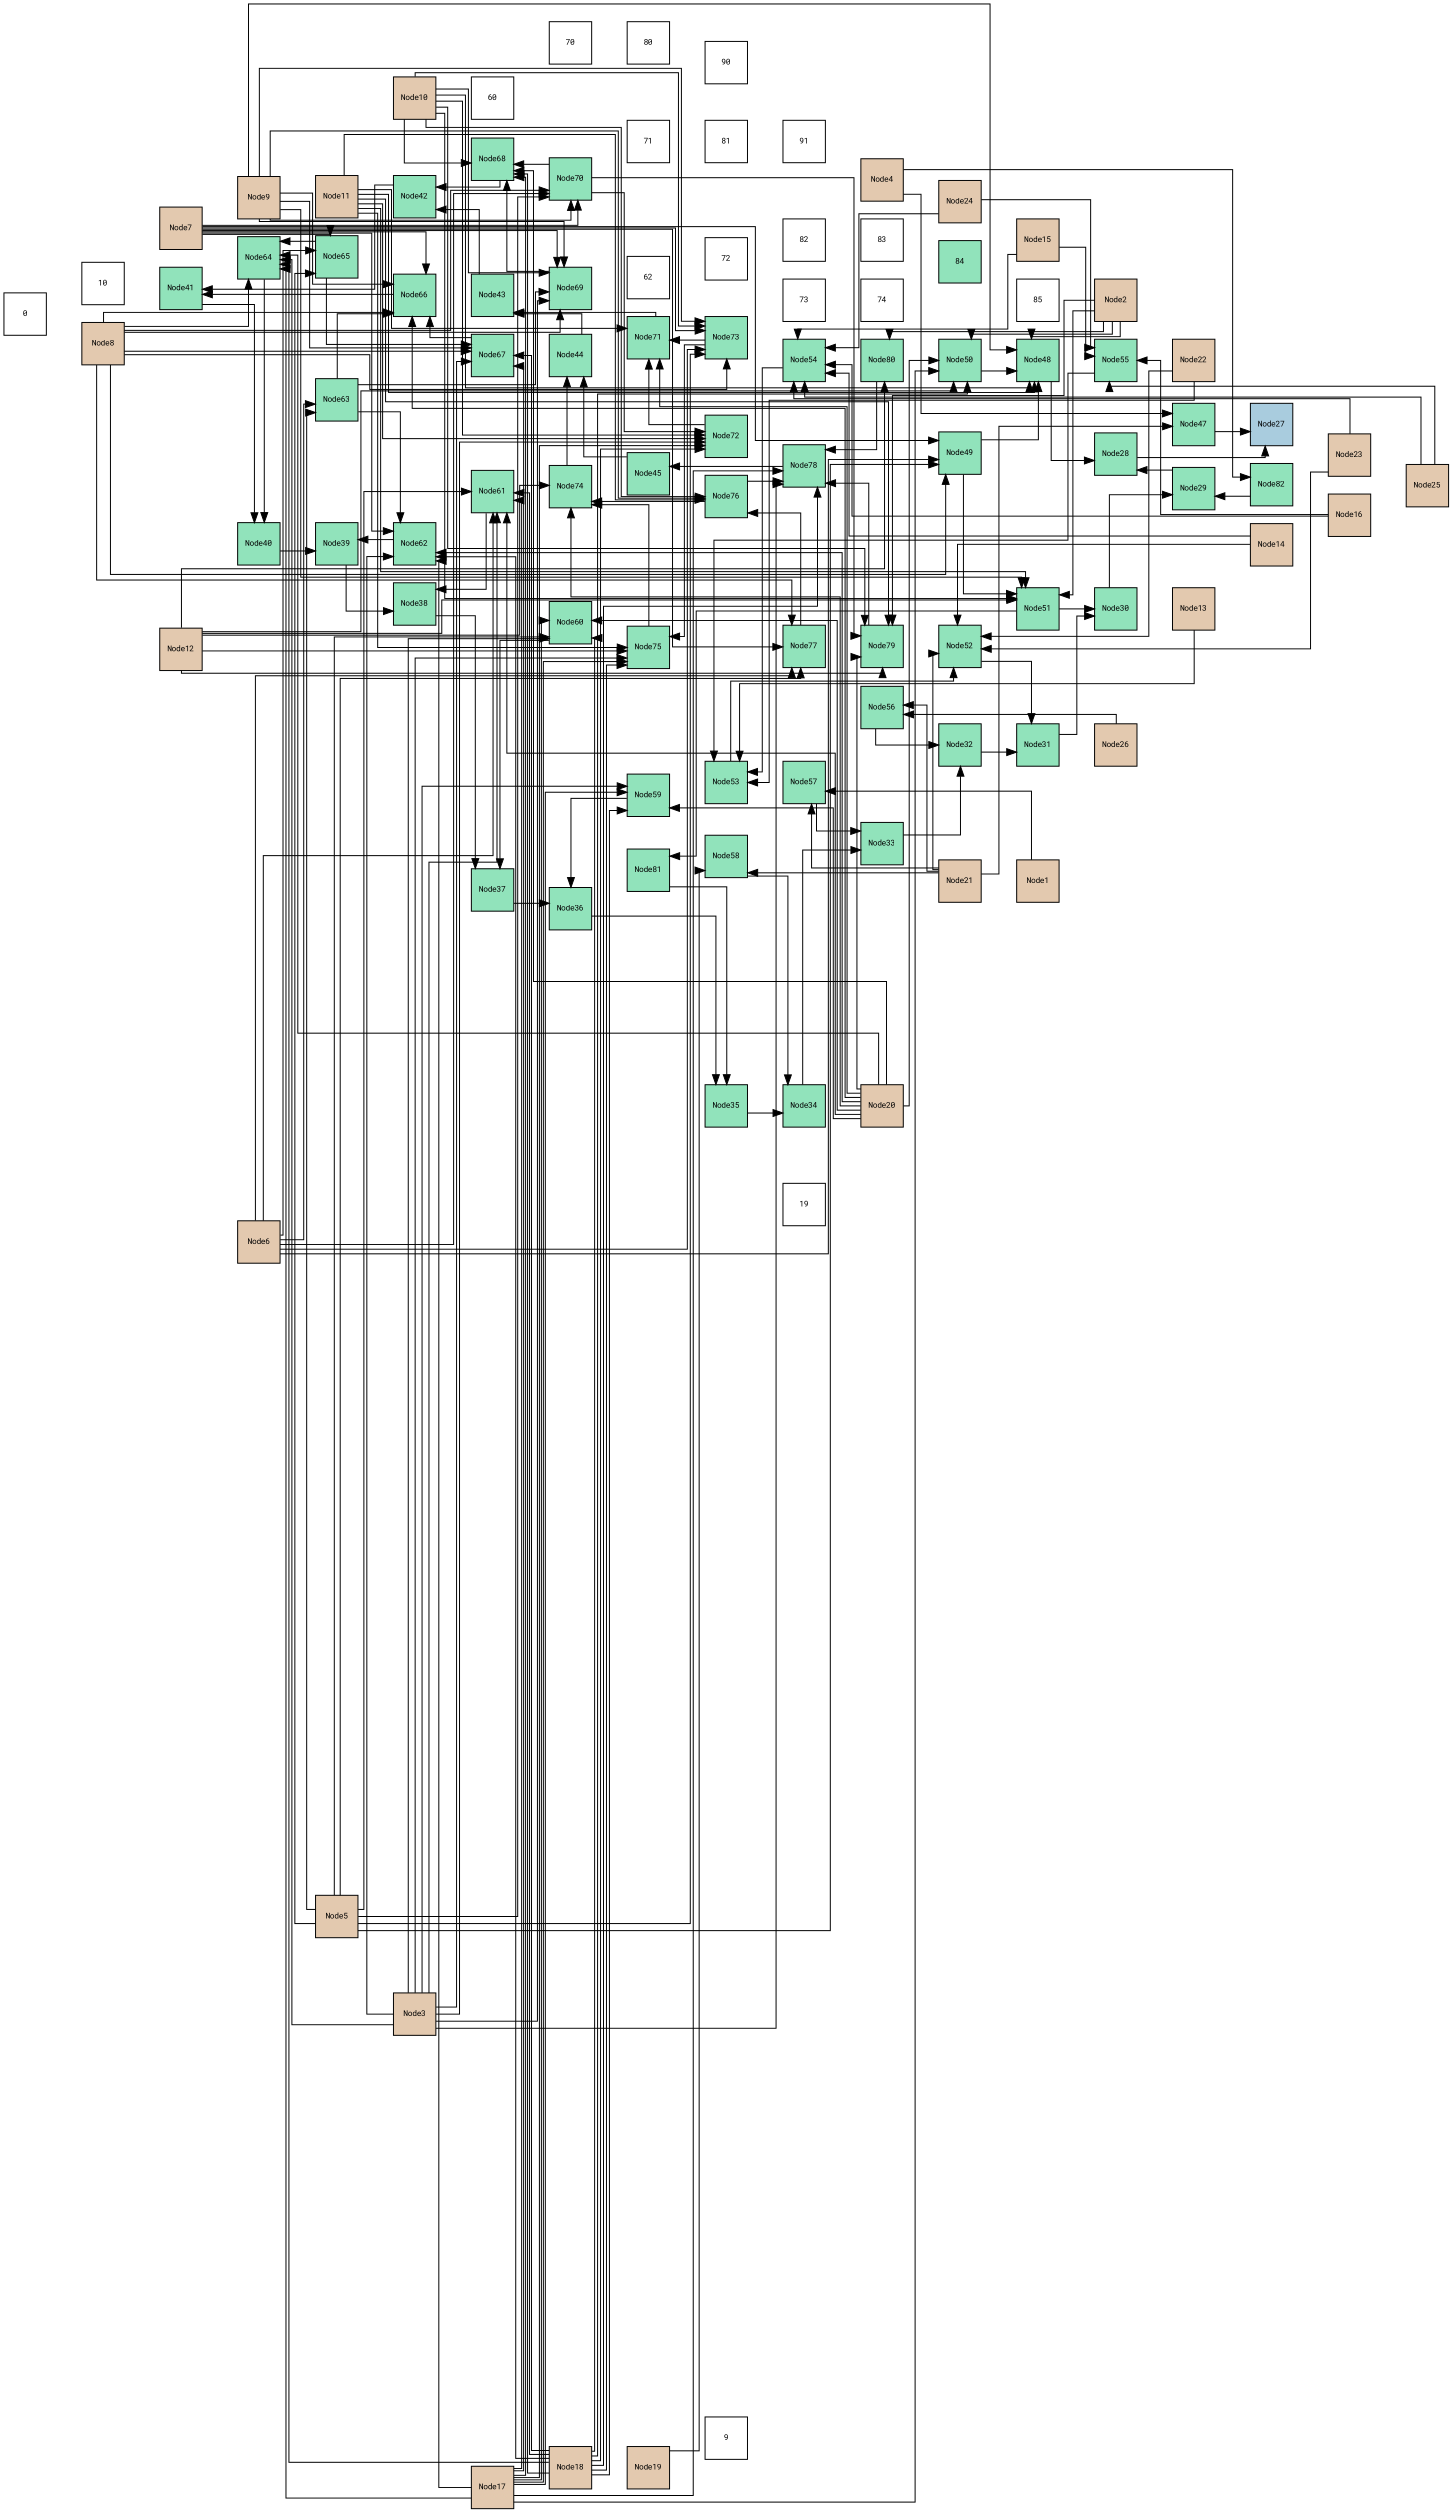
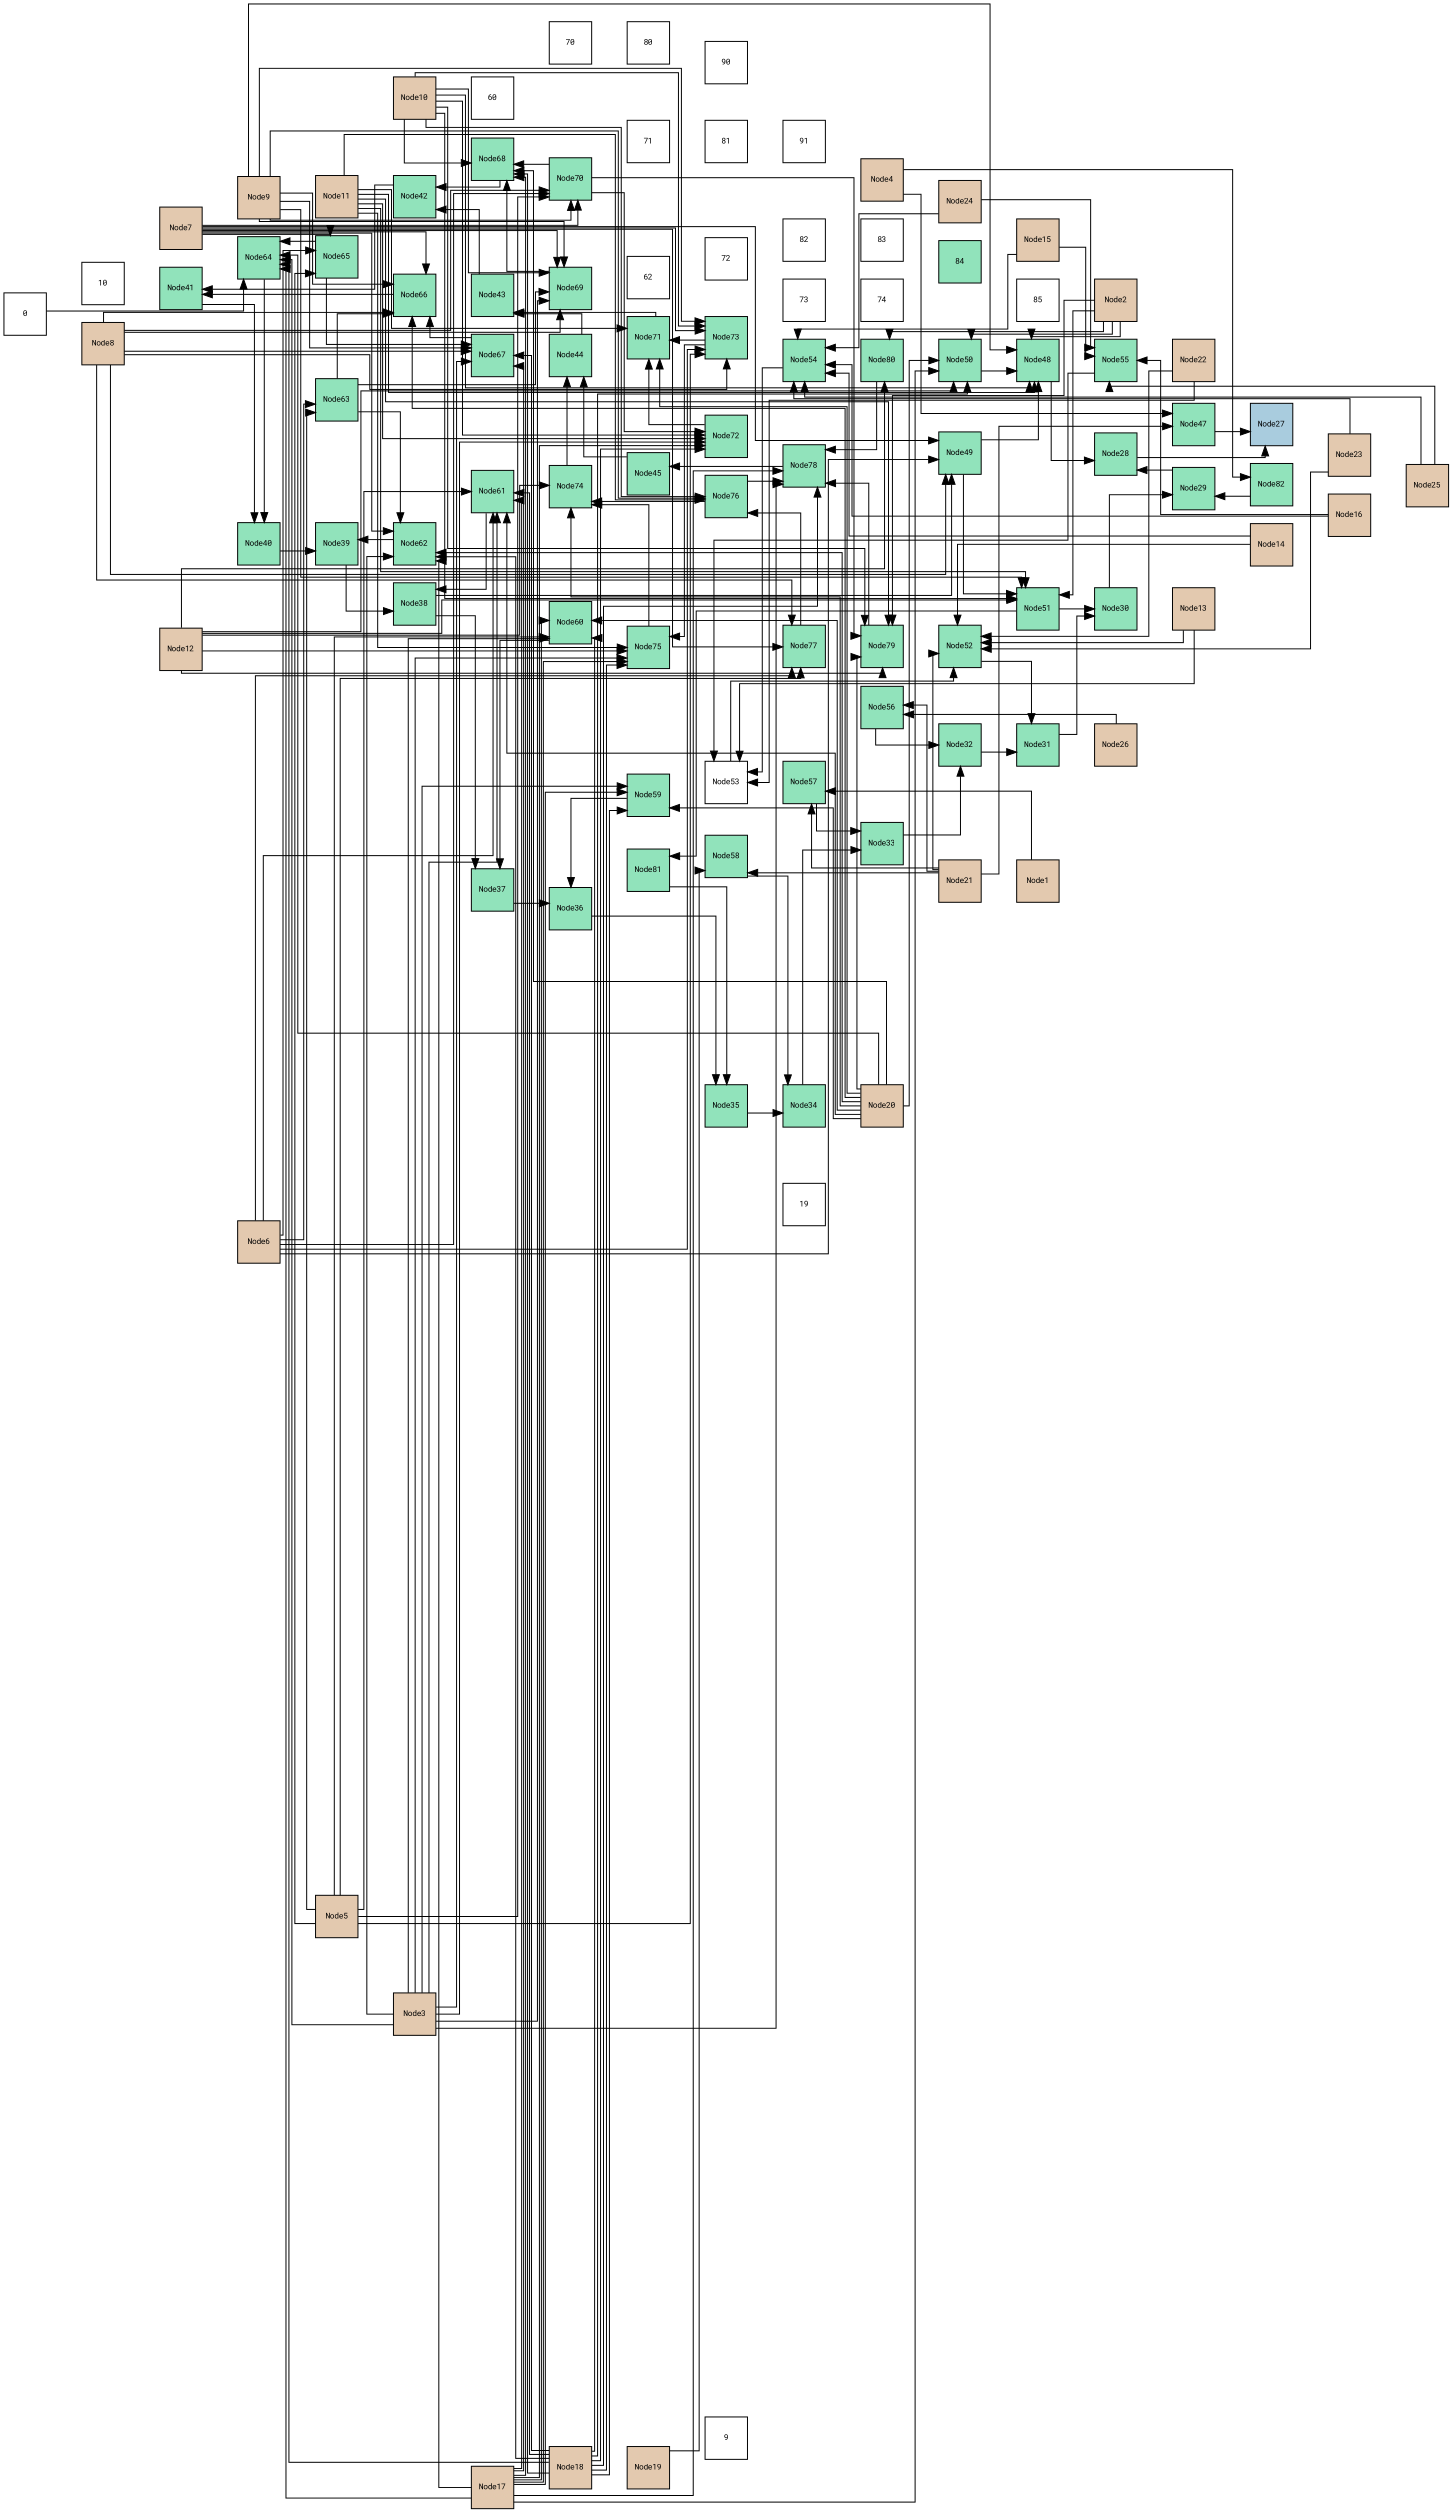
edge "Node8" -> "Node64": now "0" -> "Node64"
edge "Node13" -> "Node52": added
node "Node53": fillcolor #91e3bb -> #ffffff
edge "Node5" -> "Node49": now "Node38" -> "Node49"
